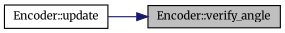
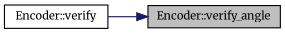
node "Encoder::update": label "Encoder::update" -> "Encoder::verify"
